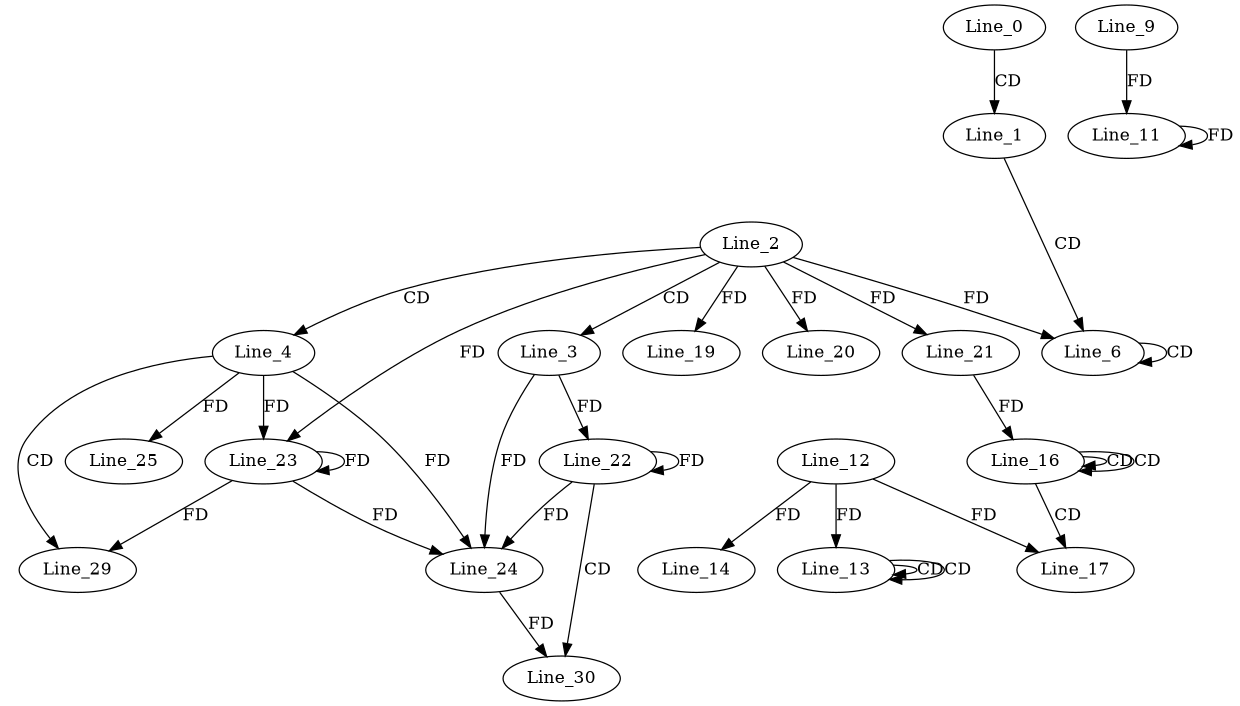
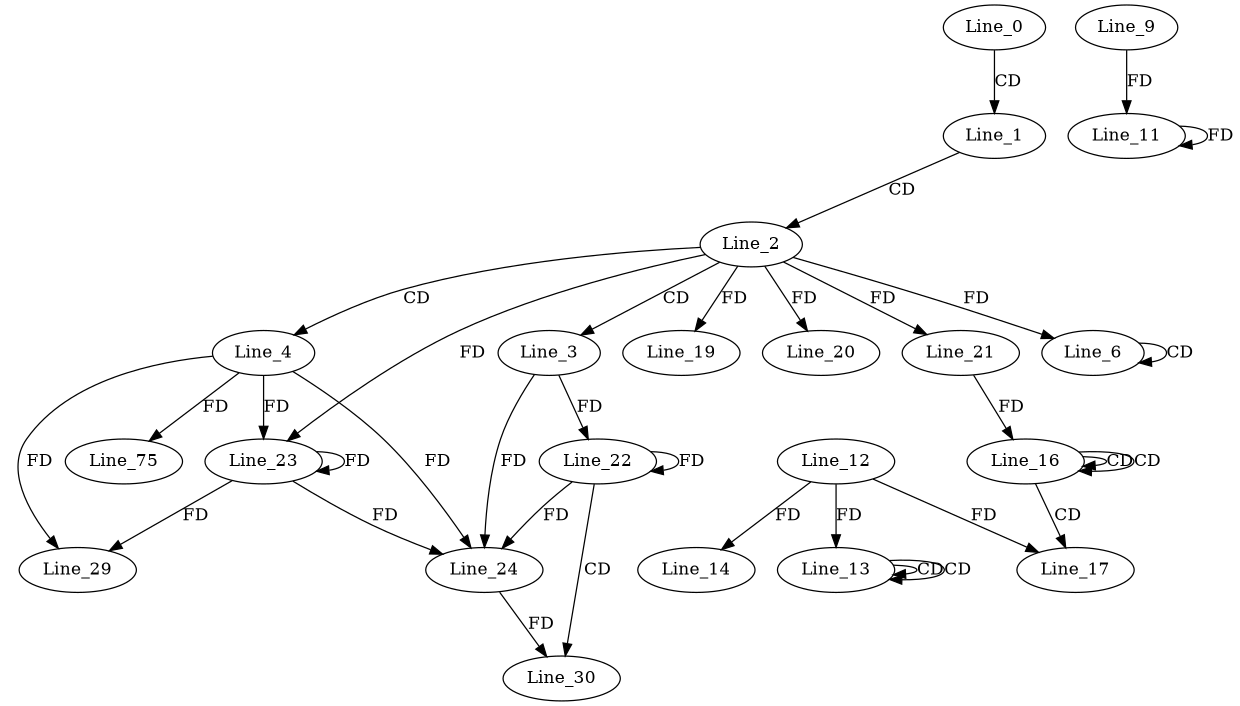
edge "Line_1" -> "Line_6": now "Line_1" -> "Line_2"
edge "Line_4" -> "Line_29": label "CD" -> "FD"
node "Line_25": label "Line_25" -> "Line_75"
